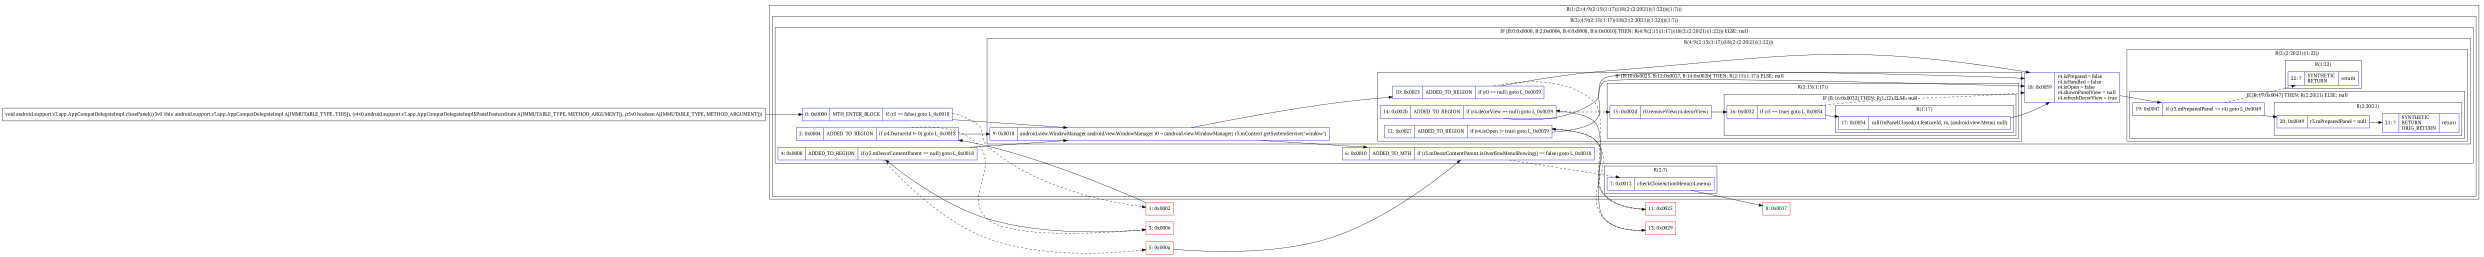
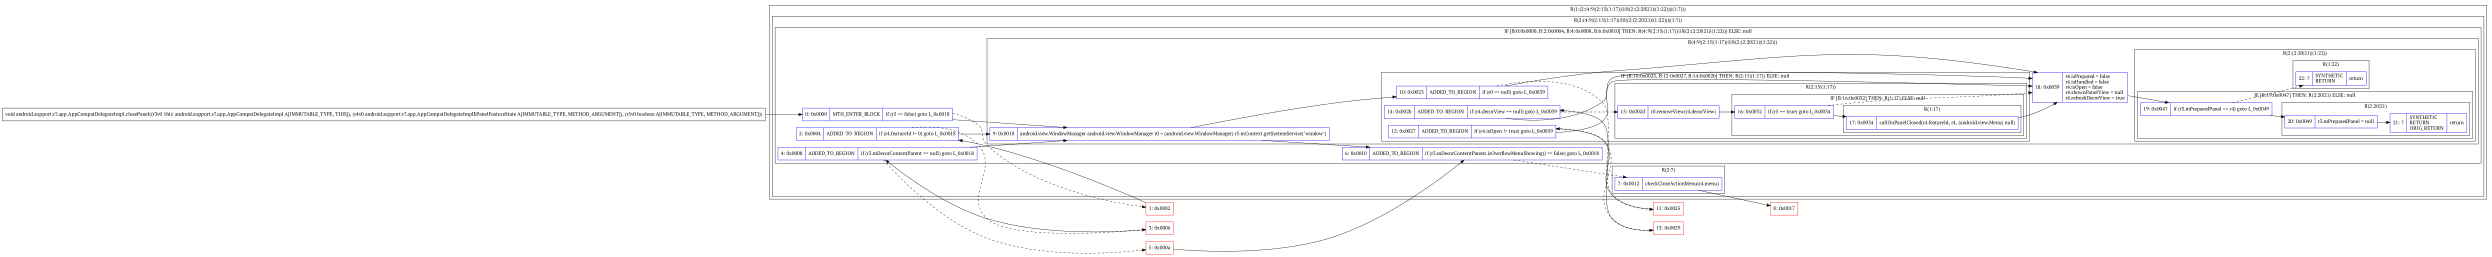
node "6: 0x0010": text "ADDED_TO_MTH" -> "ADDED_TO_REGION"
